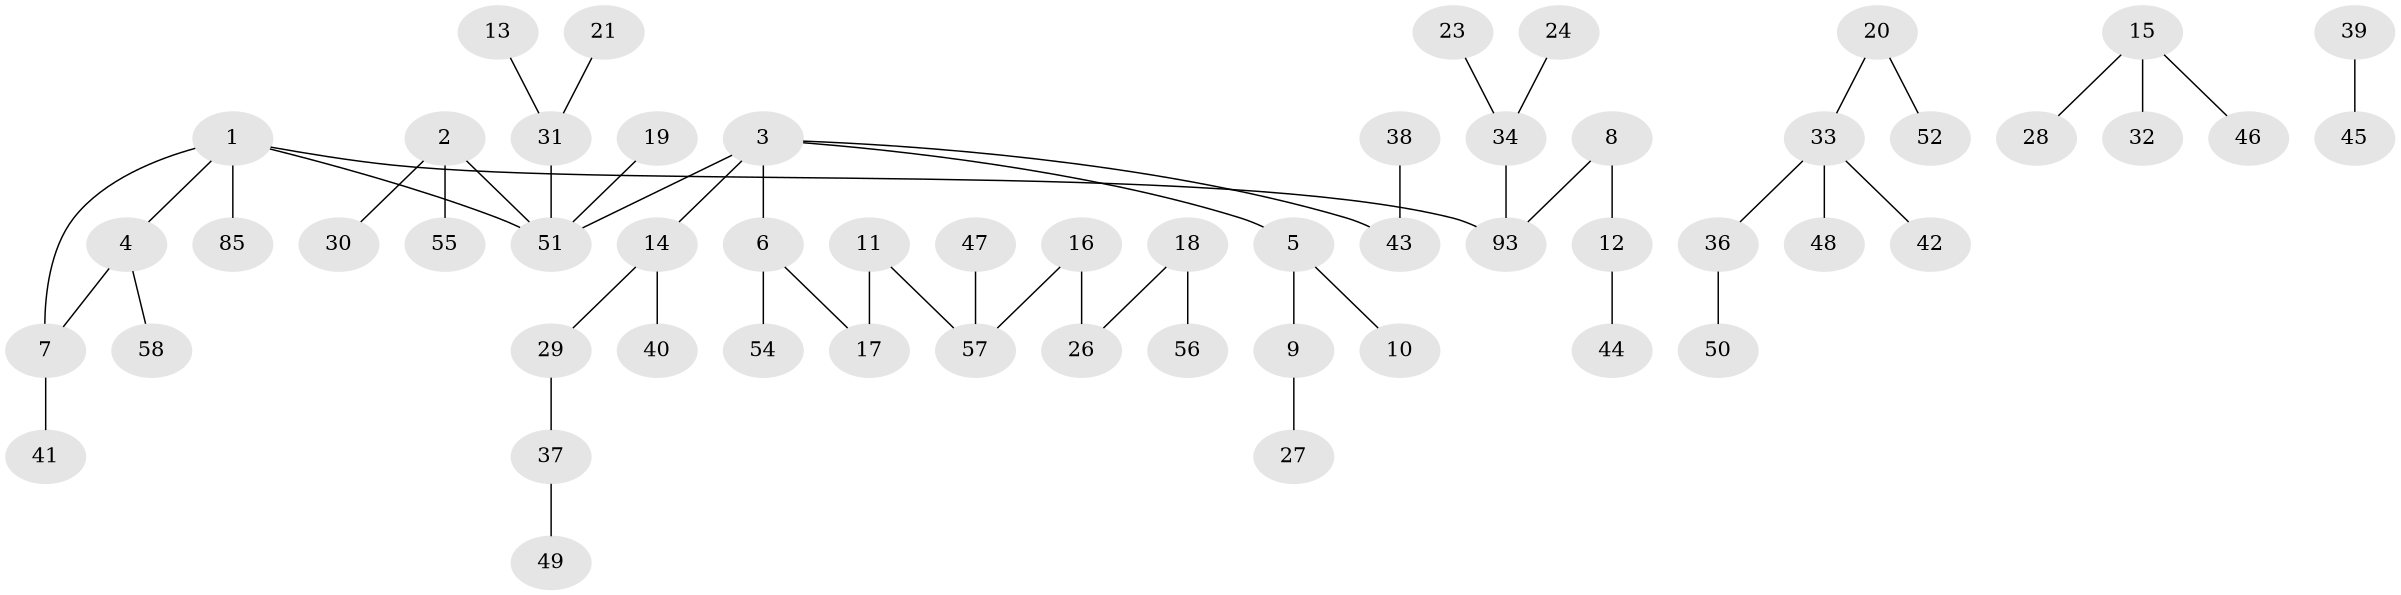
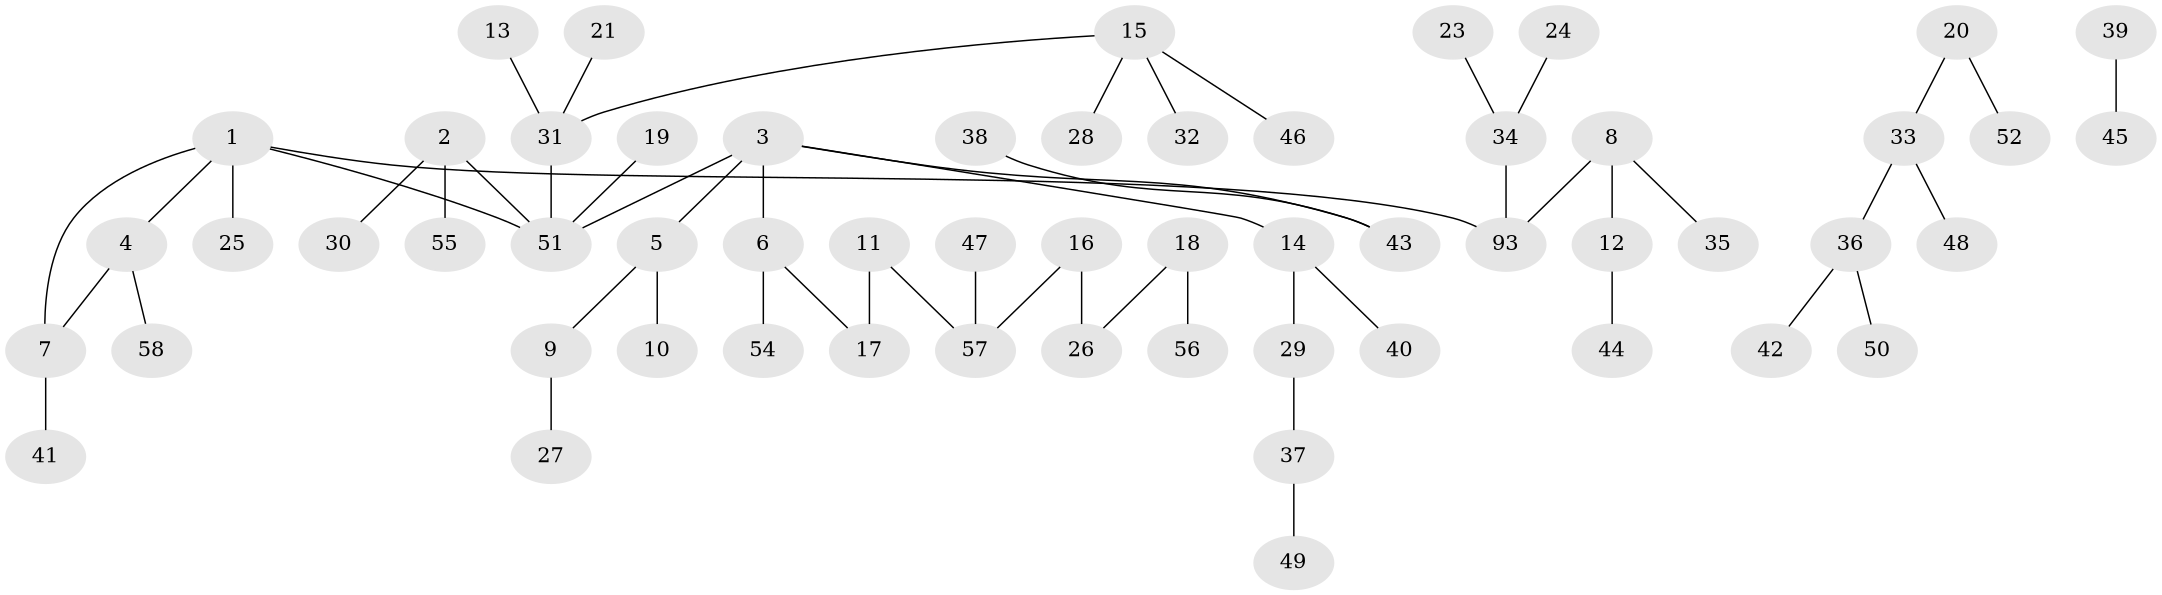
edge "15" -- "31": added
edge "33" -- "42": now "36" -- "42"
node "85": label "85" -> "25"
node "35": added
